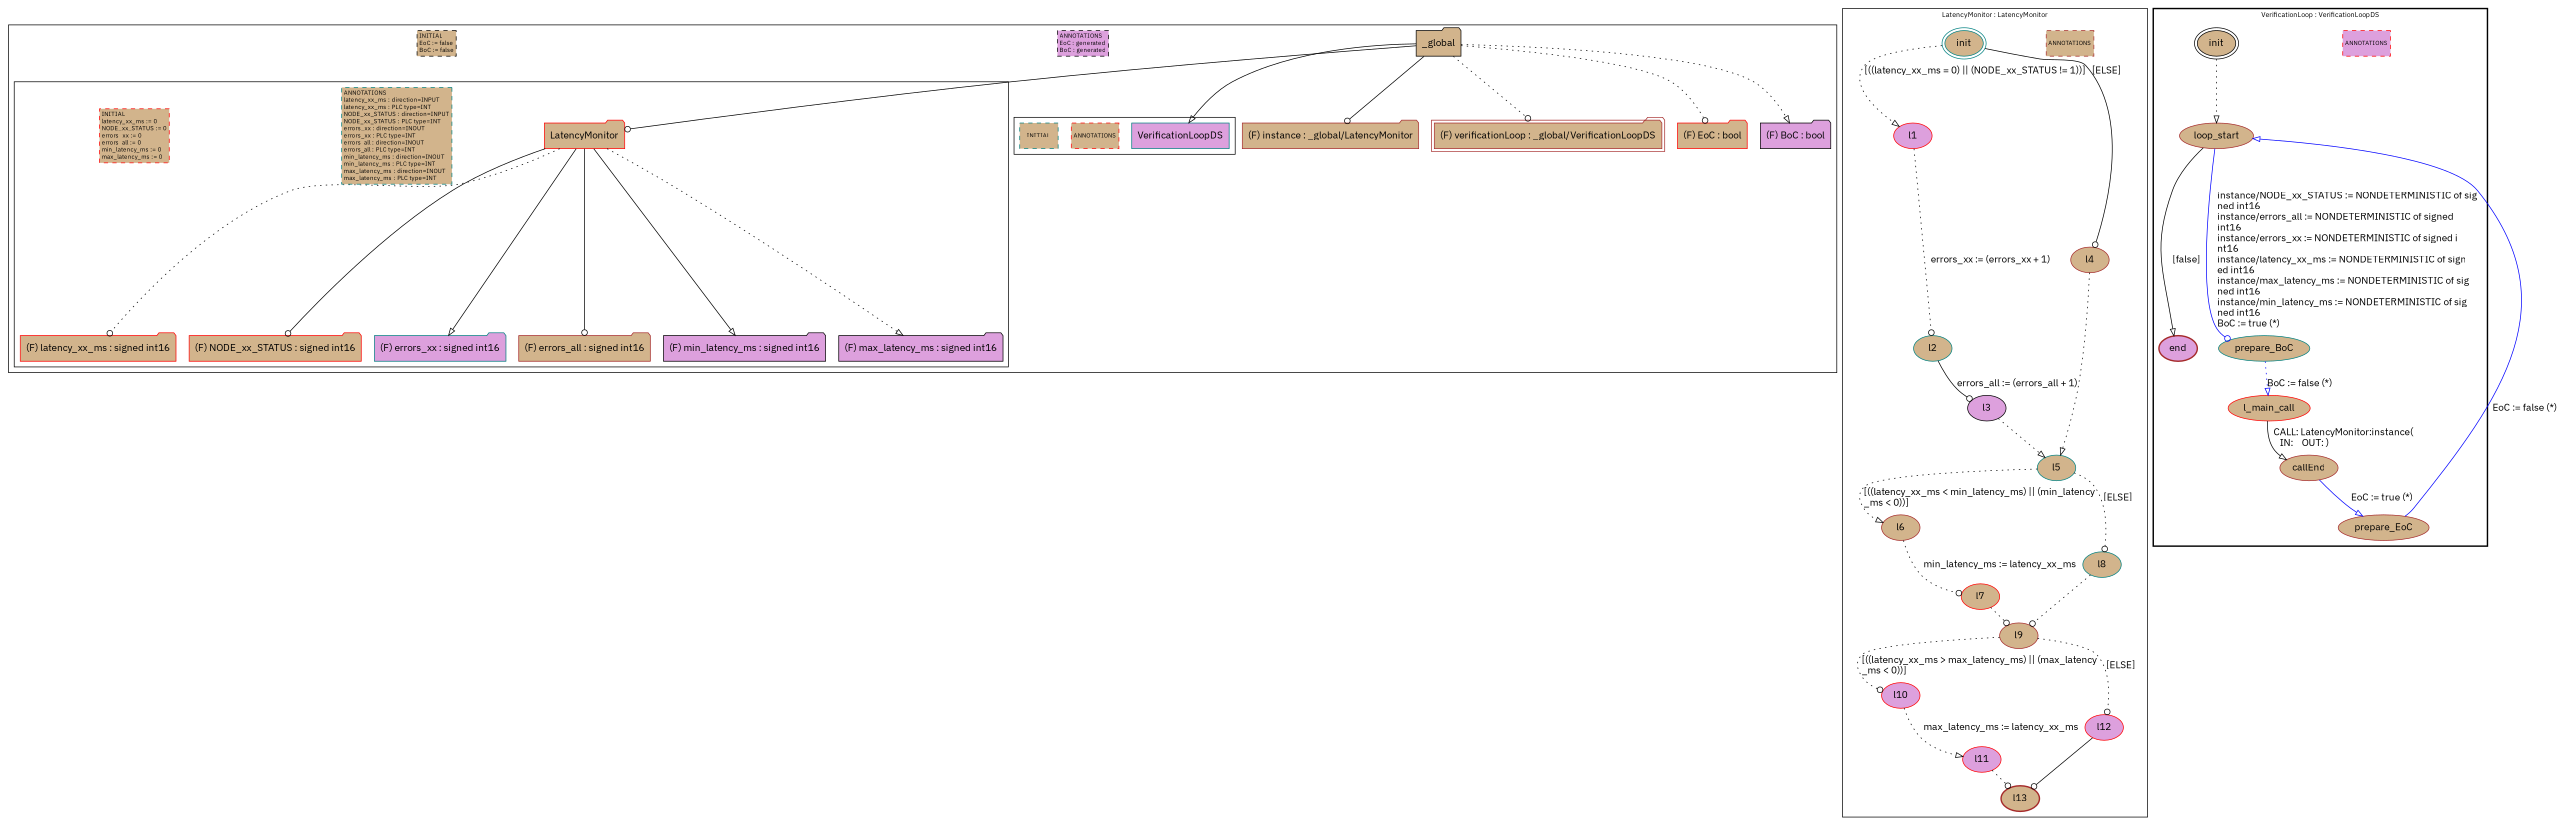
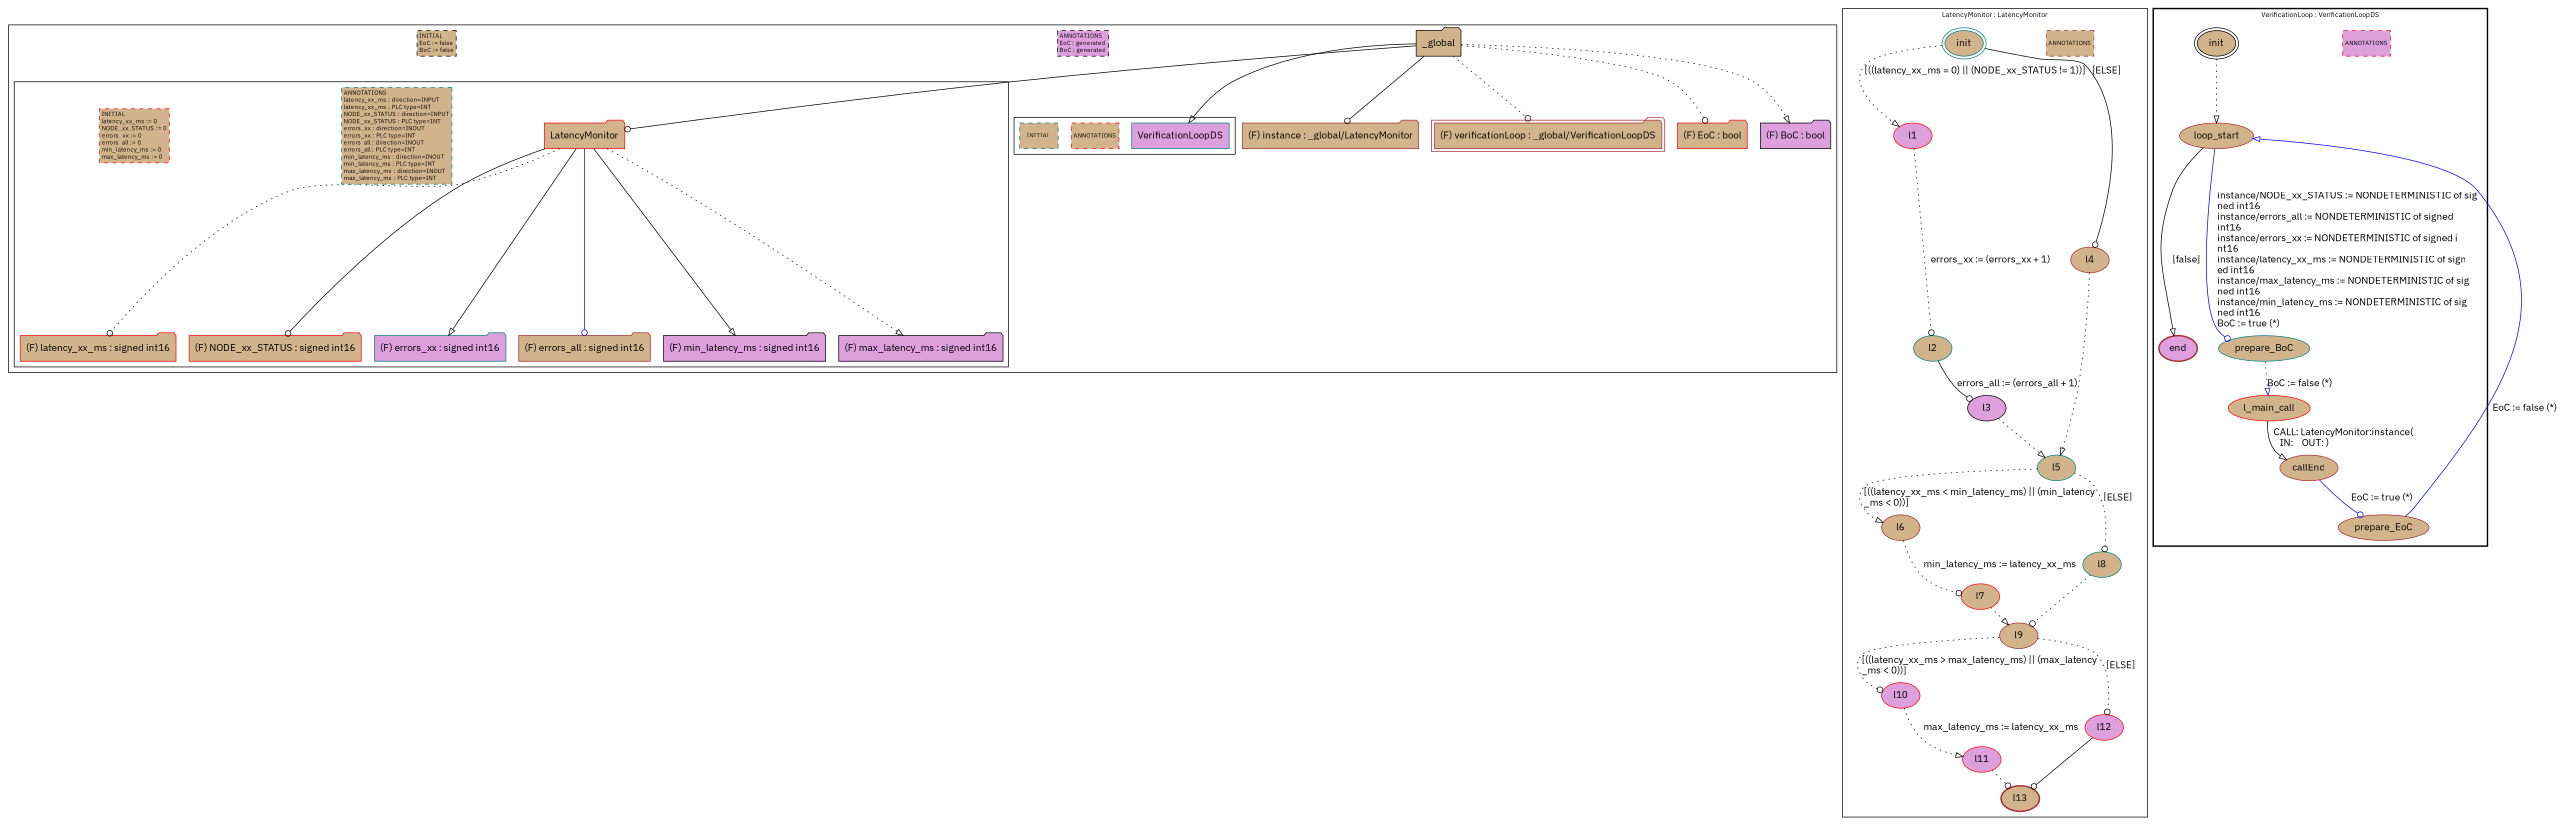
edge "LatencyMonitor" -> "(F) errors_all : signed int16": color black -> blue
edge "callEnd" -> "prepare_EoC": arrowhead onormal -> odot
edge "l7" -> "l9": arrowhead odot -> onormal
